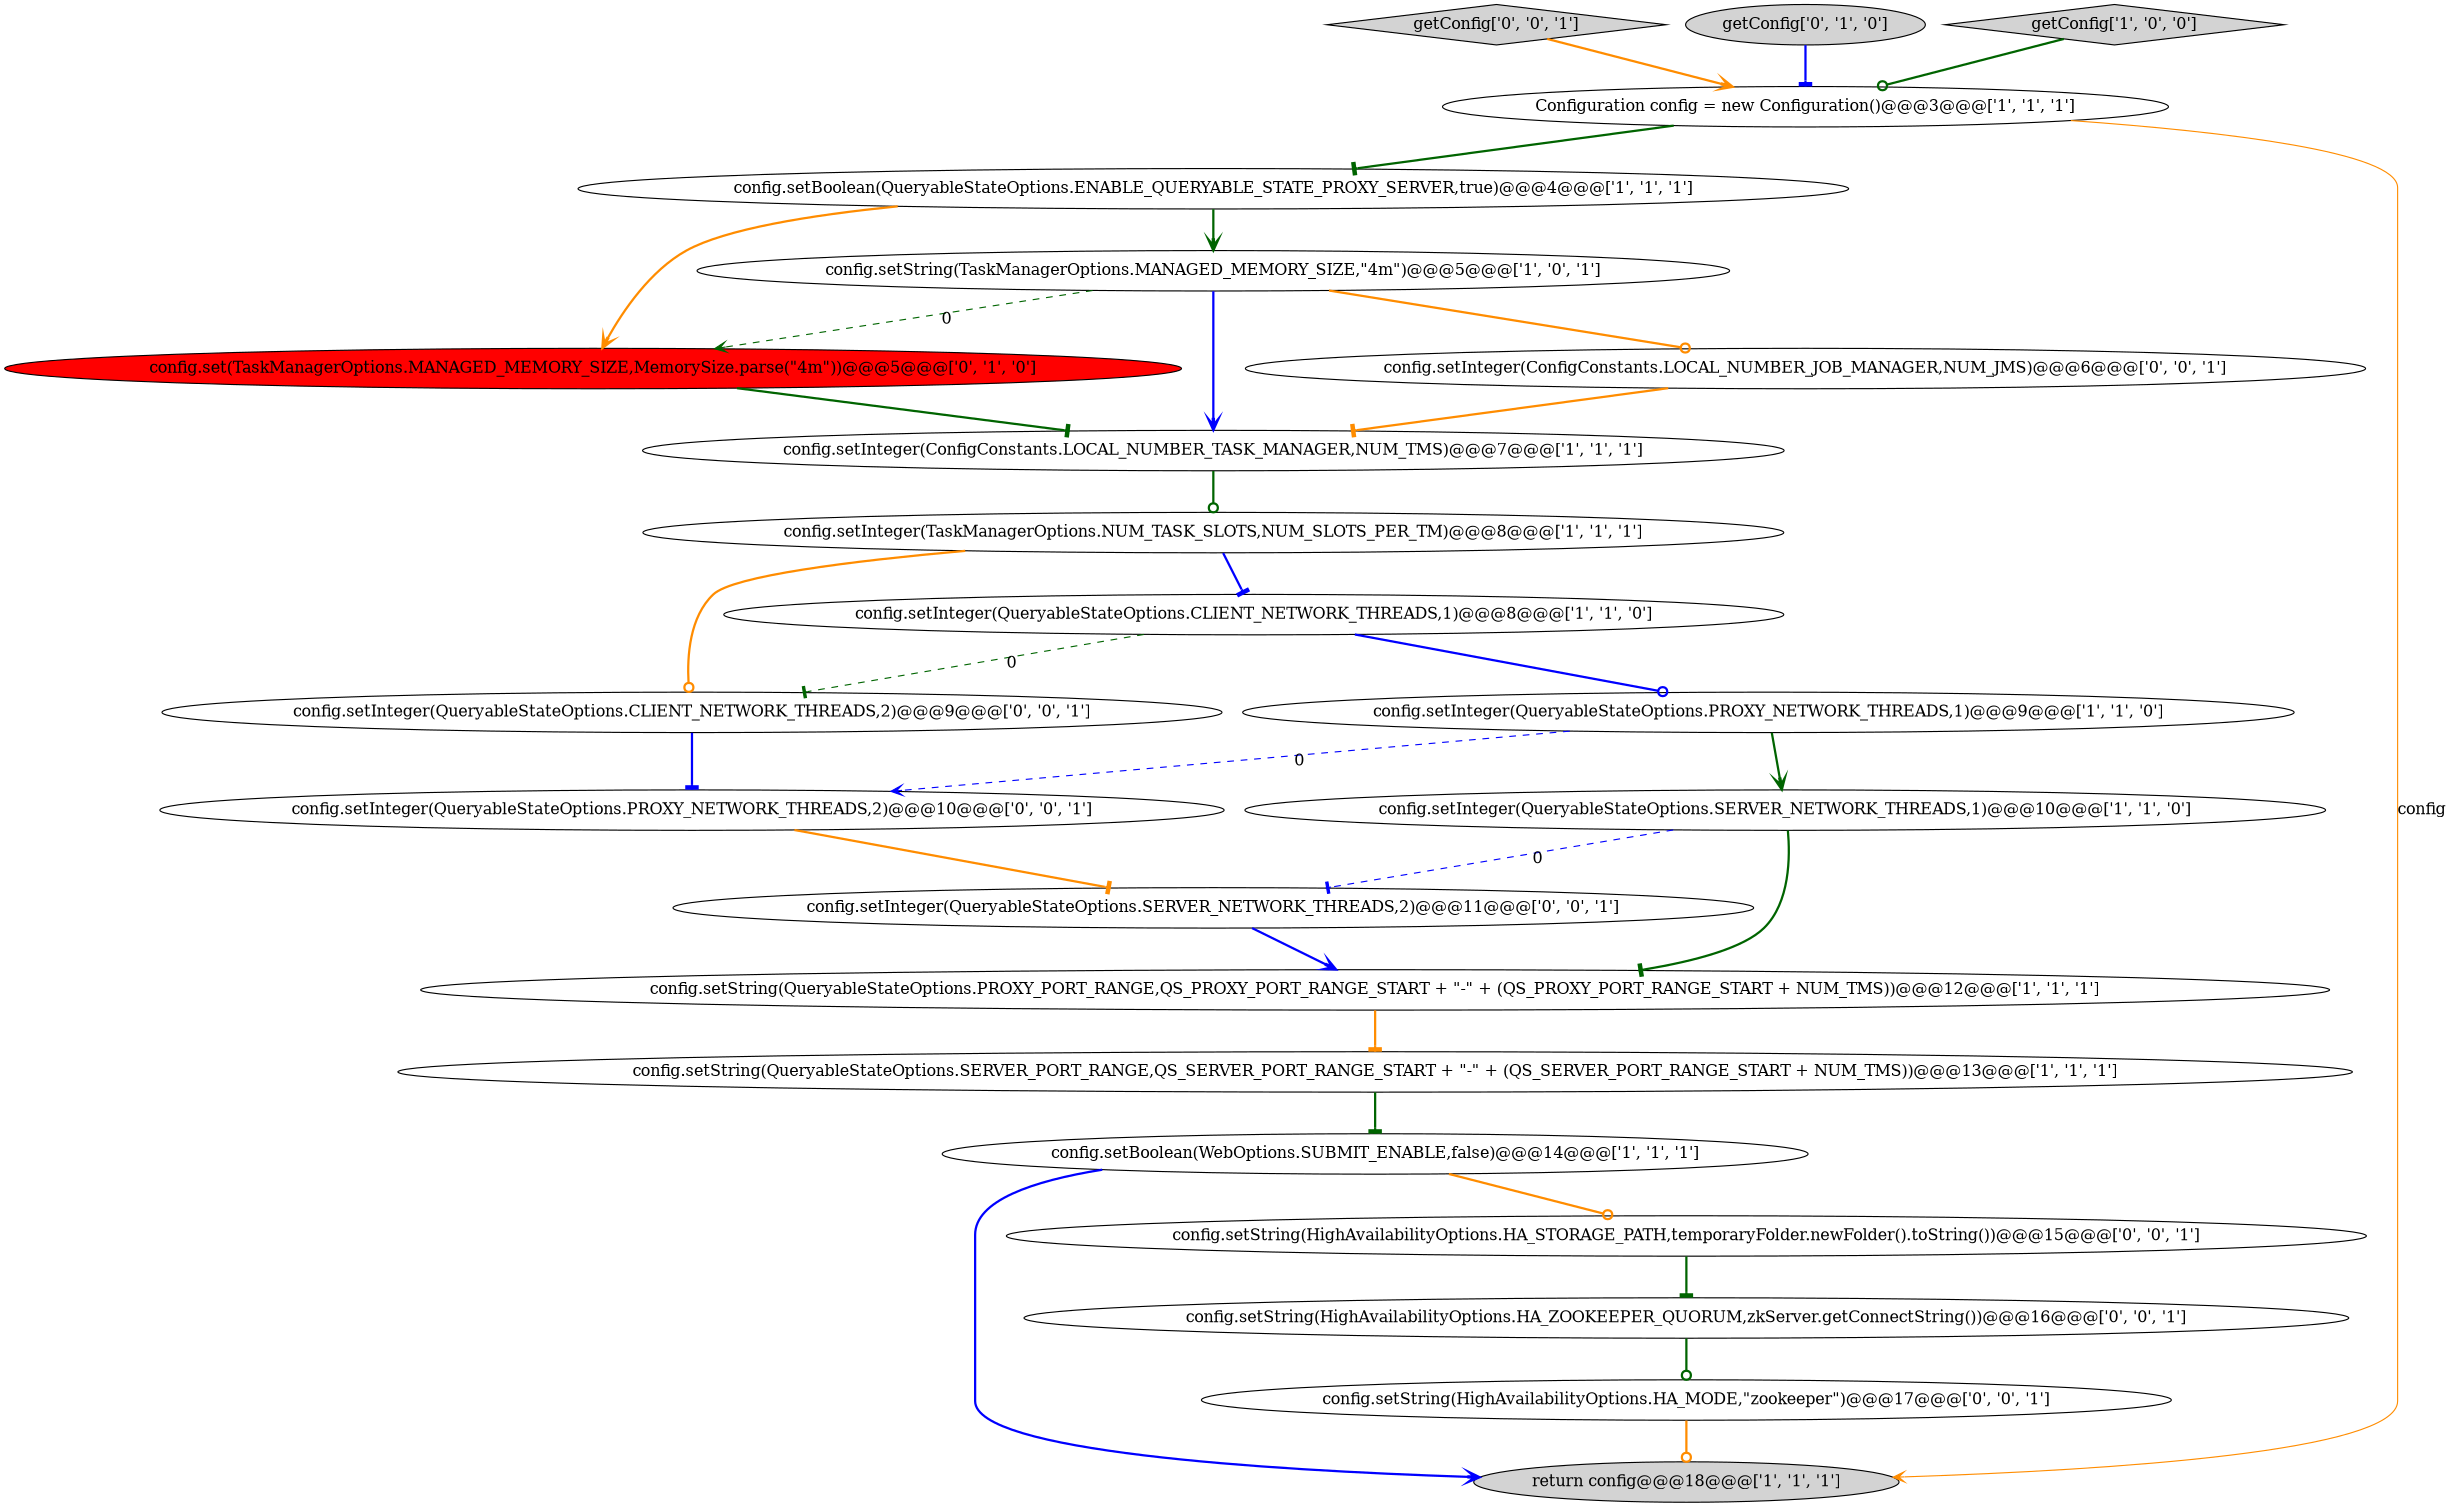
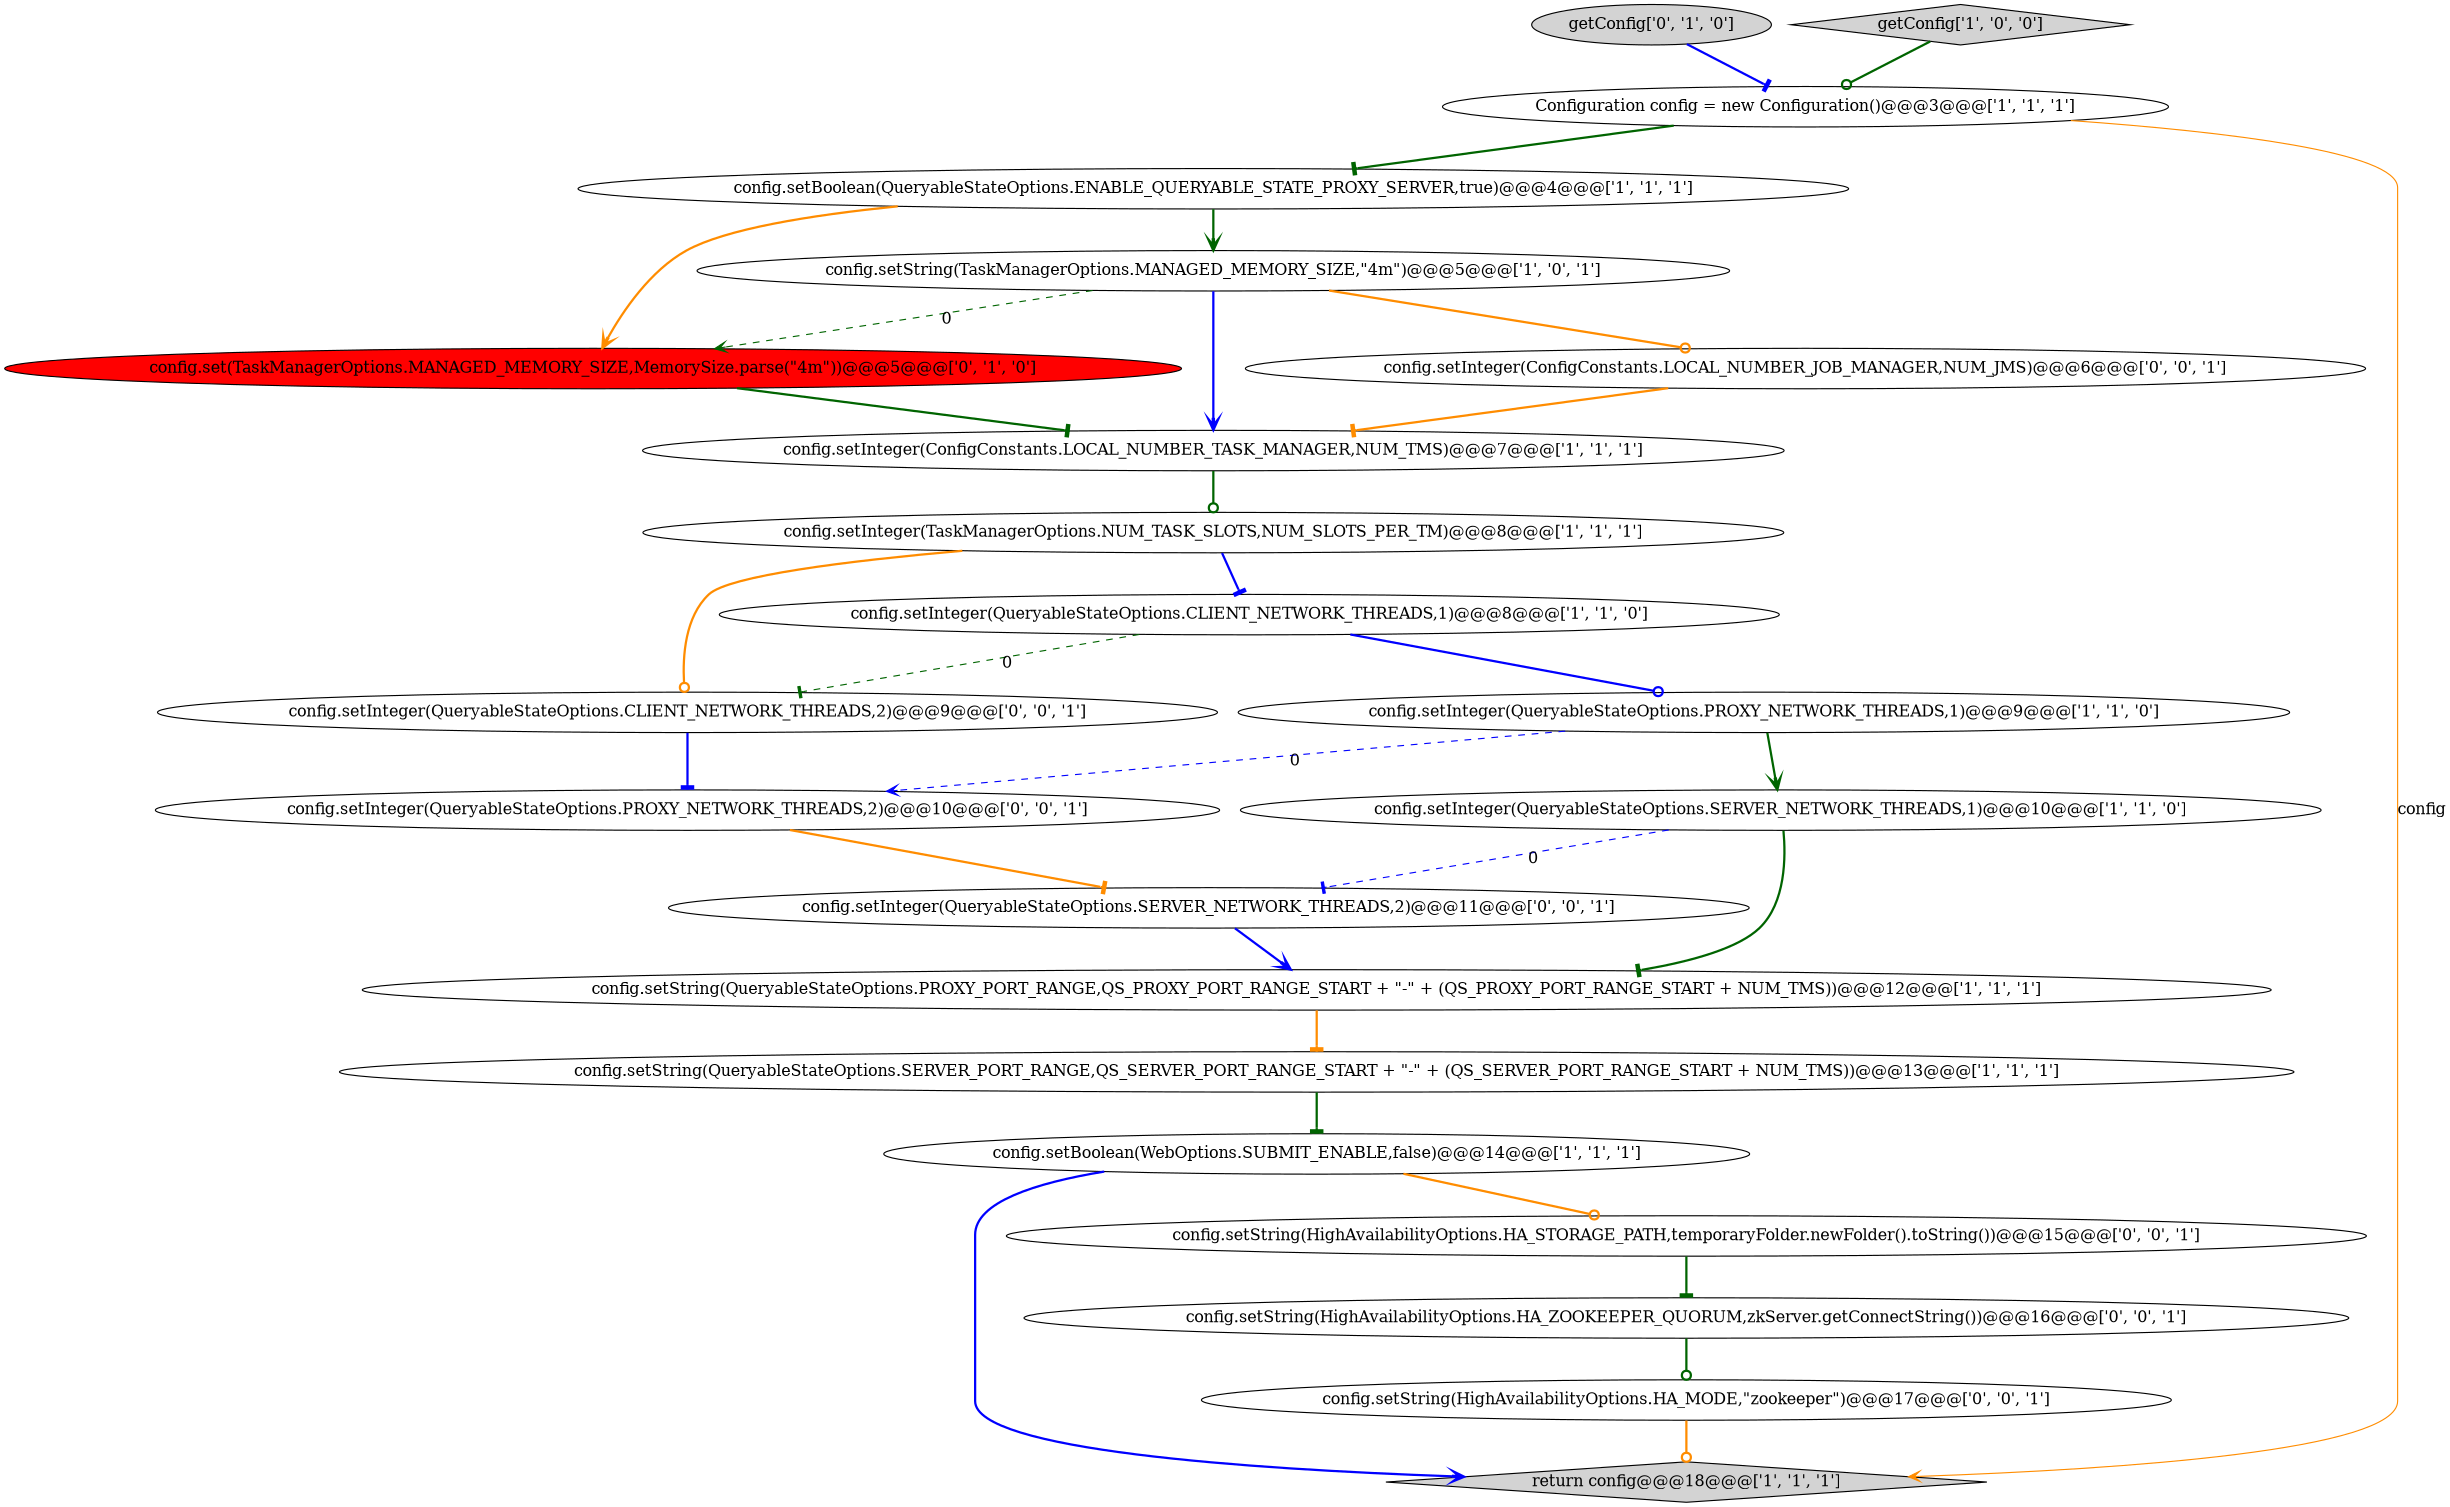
node "getConfig['0', '0', '1']": removed
node "return config@@@18@@@['1', '1', '1']": shape ellipse -> diamond
